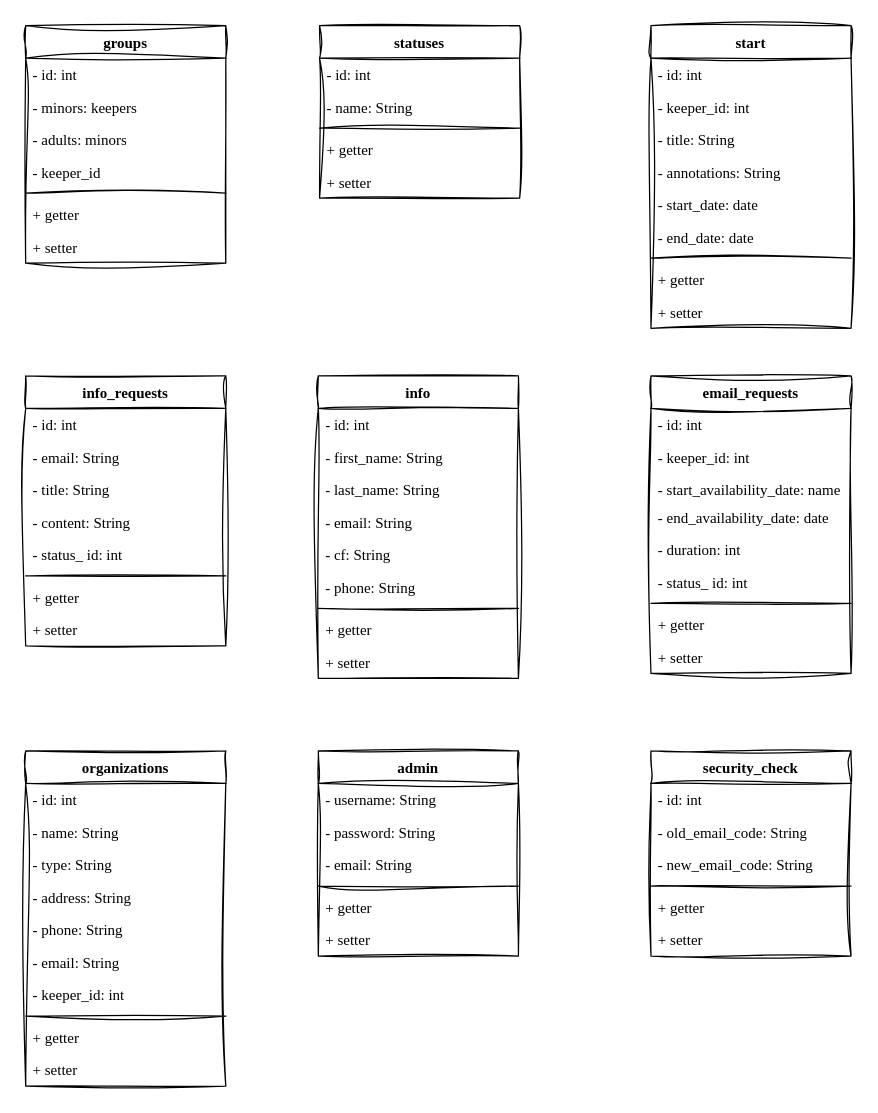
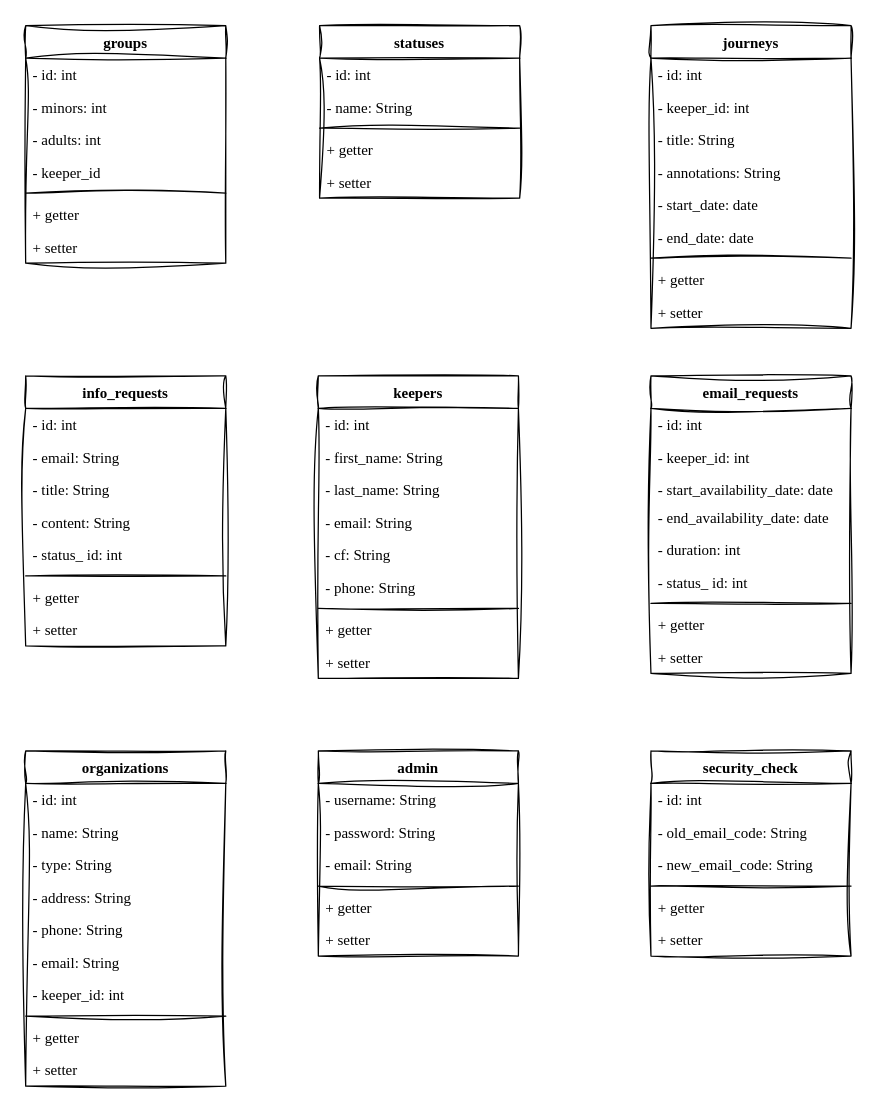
node "start": label "start" -> "journeys"
node "- minors: keepers": label "- minors: keepers" -> "- minors: int"
node "- adults: minors": label "- adults: minors" -> "- adults: int"
node "info": label "info" -> "keepers"
node "- start_availability_date: name": label "- start_availability_date: name" -> "- start_availability_date: date"
